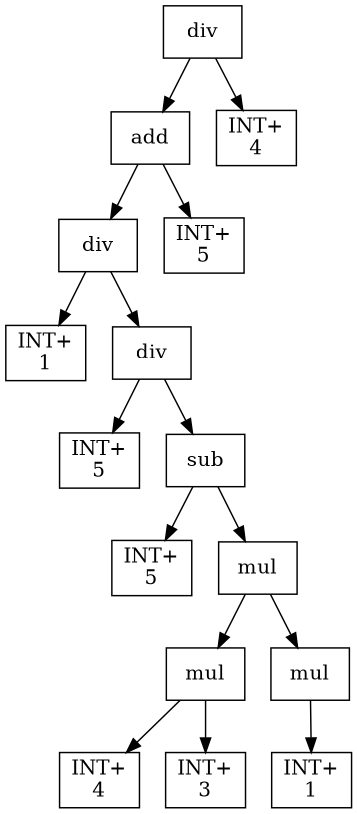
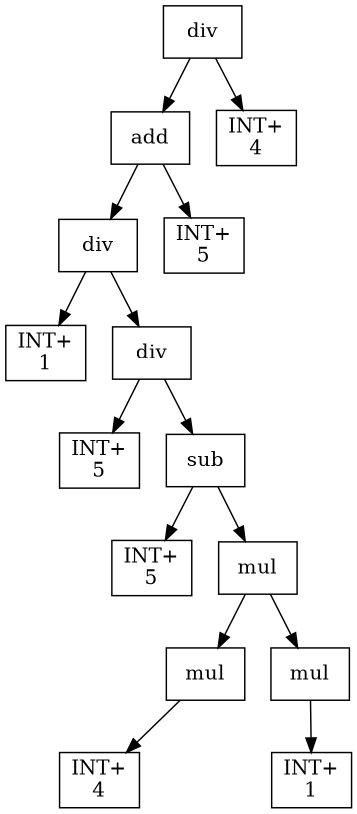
node "INT+ 3": removed
